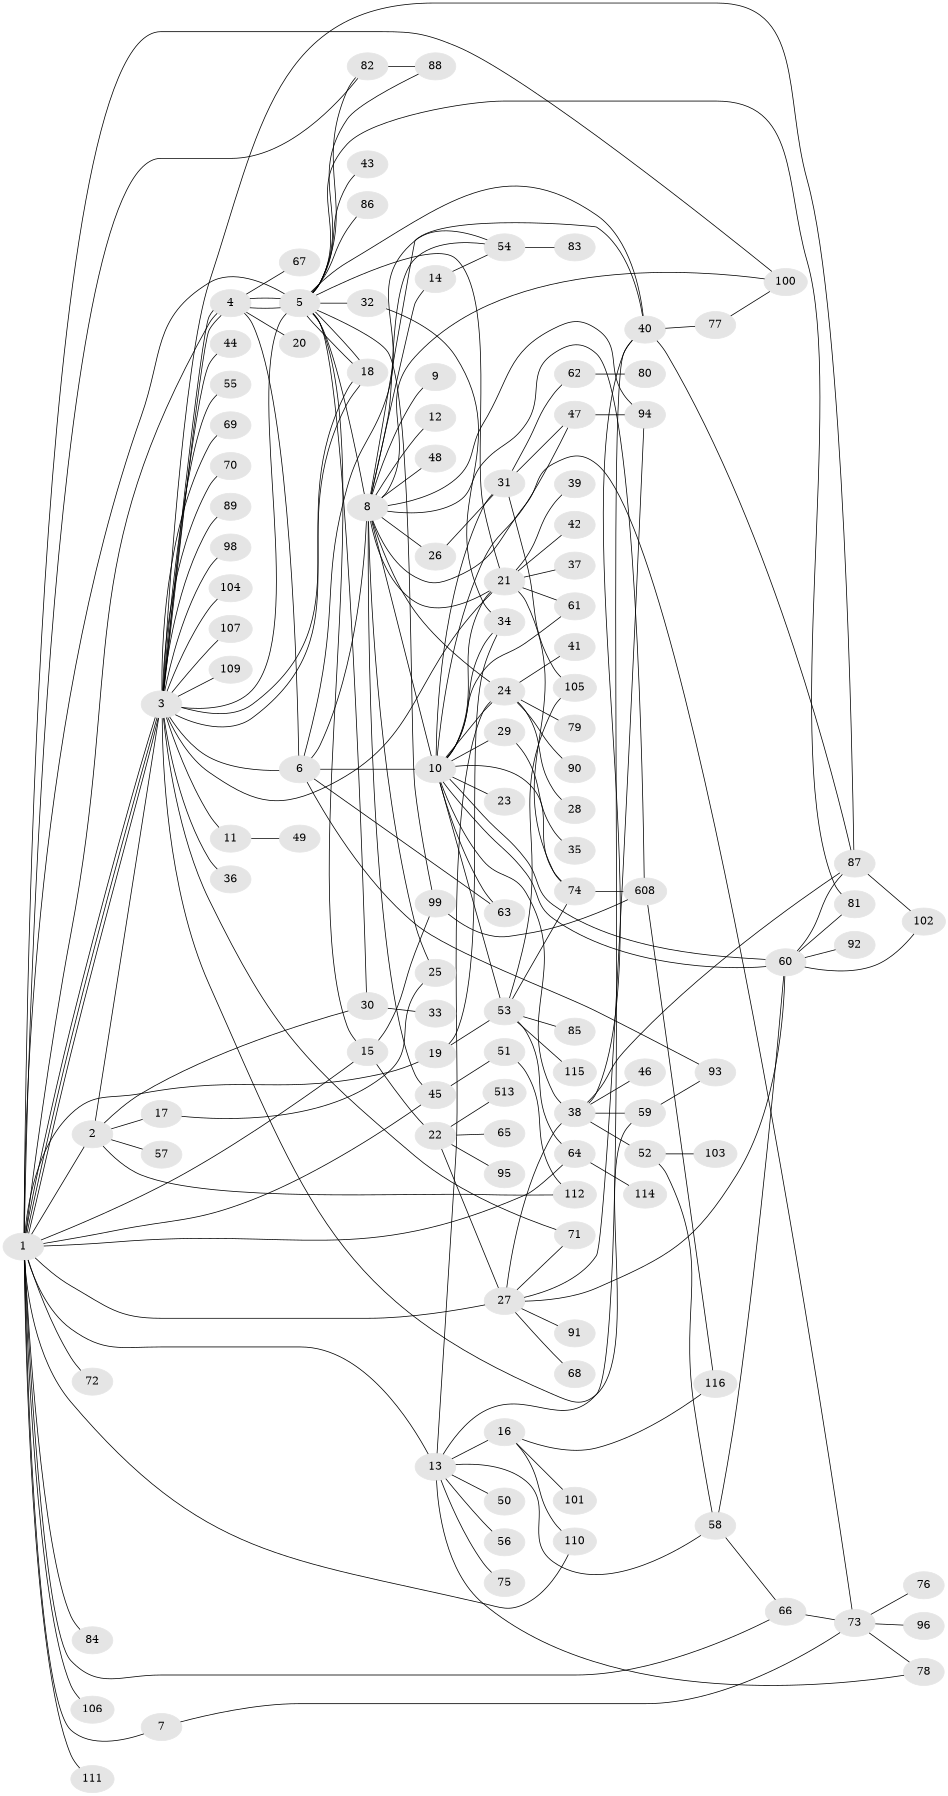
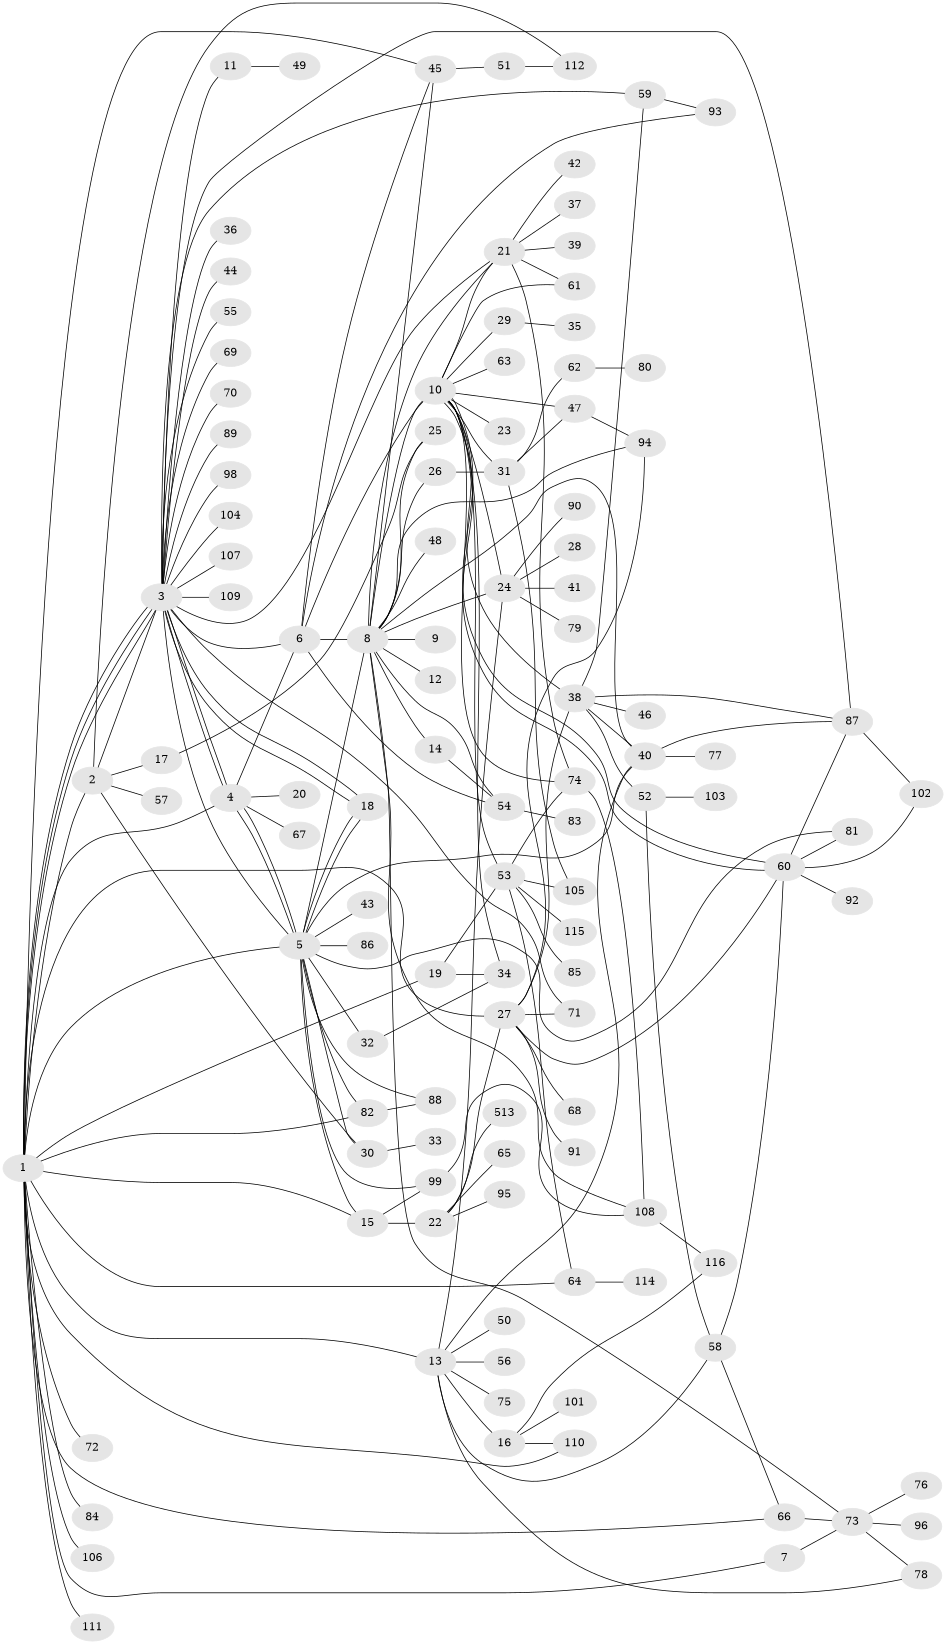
node "100": removed
edge "5" -- "21": removed
edge "6" -- "63": now "6" -- "45"
node "608": label "608" -> "108"
